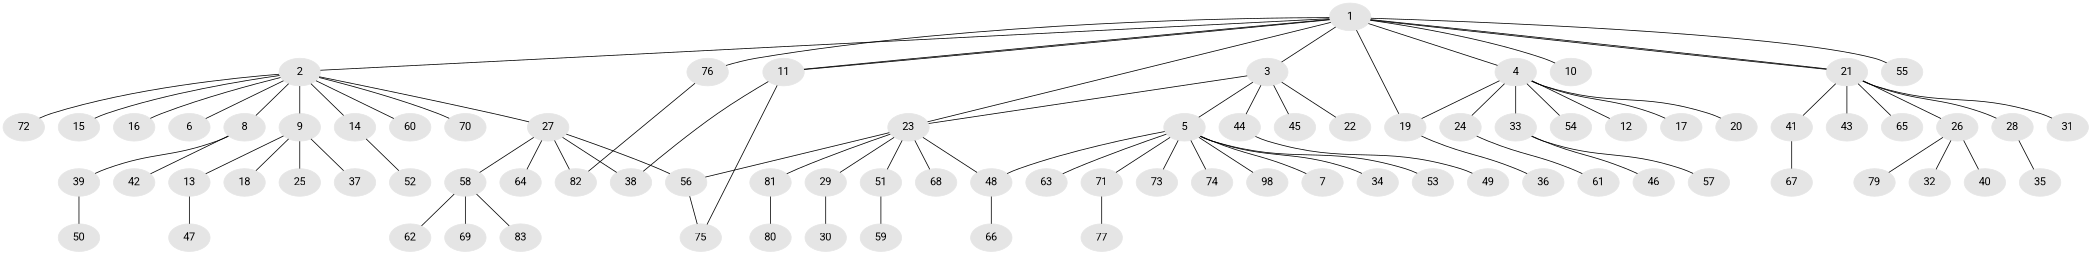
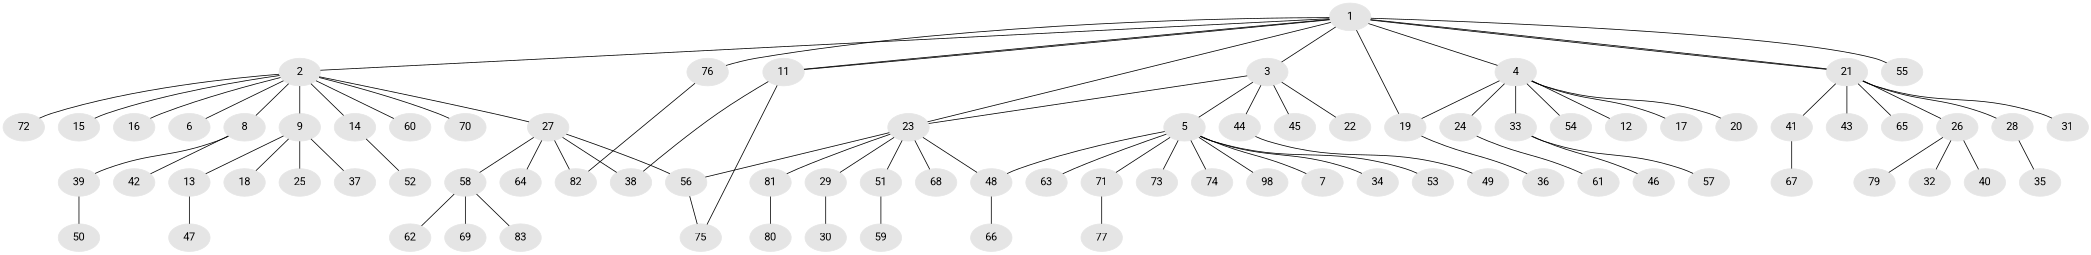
node "10": removed
